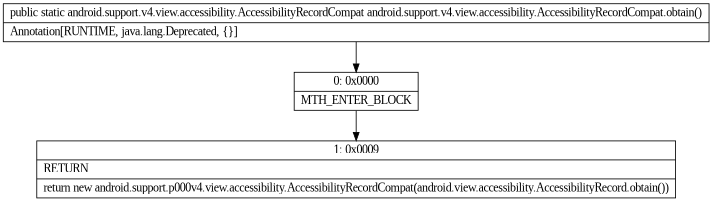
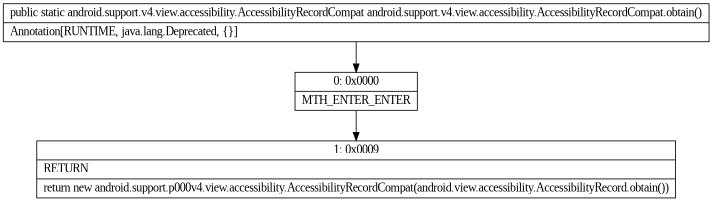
node "0: 0x0000": text "MTH_ENTER_BLOCK" -> "MTH_ENTER_ENTER"
